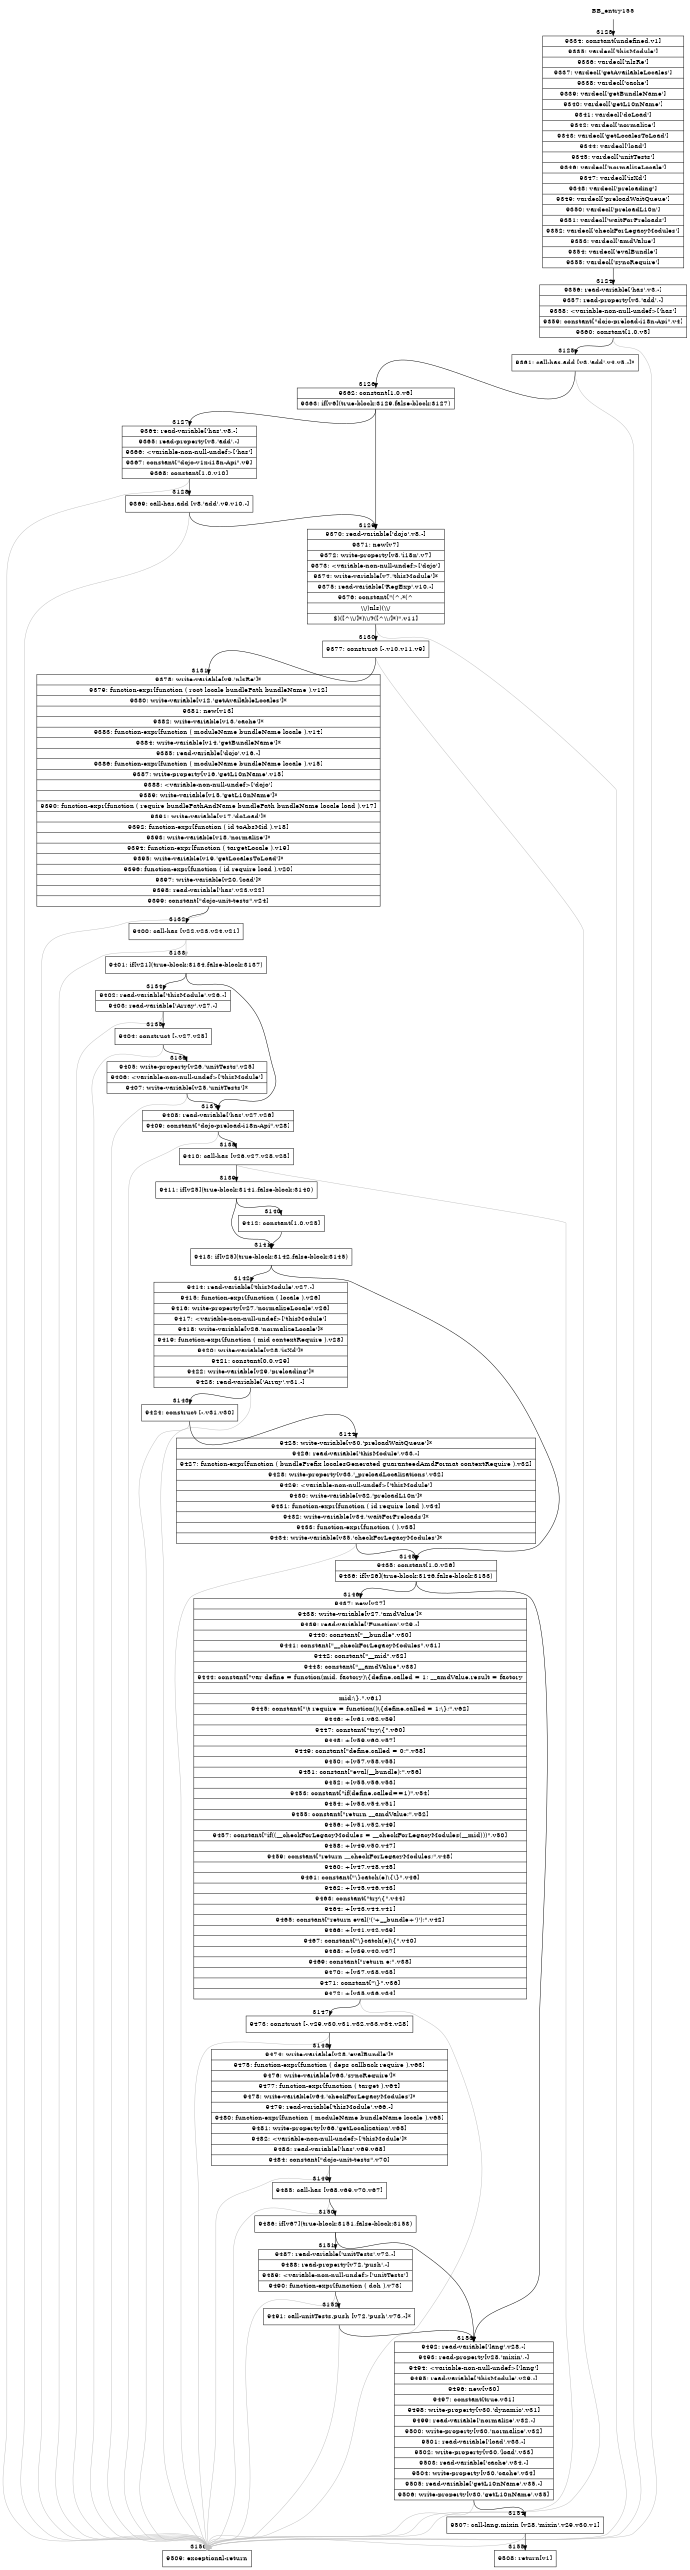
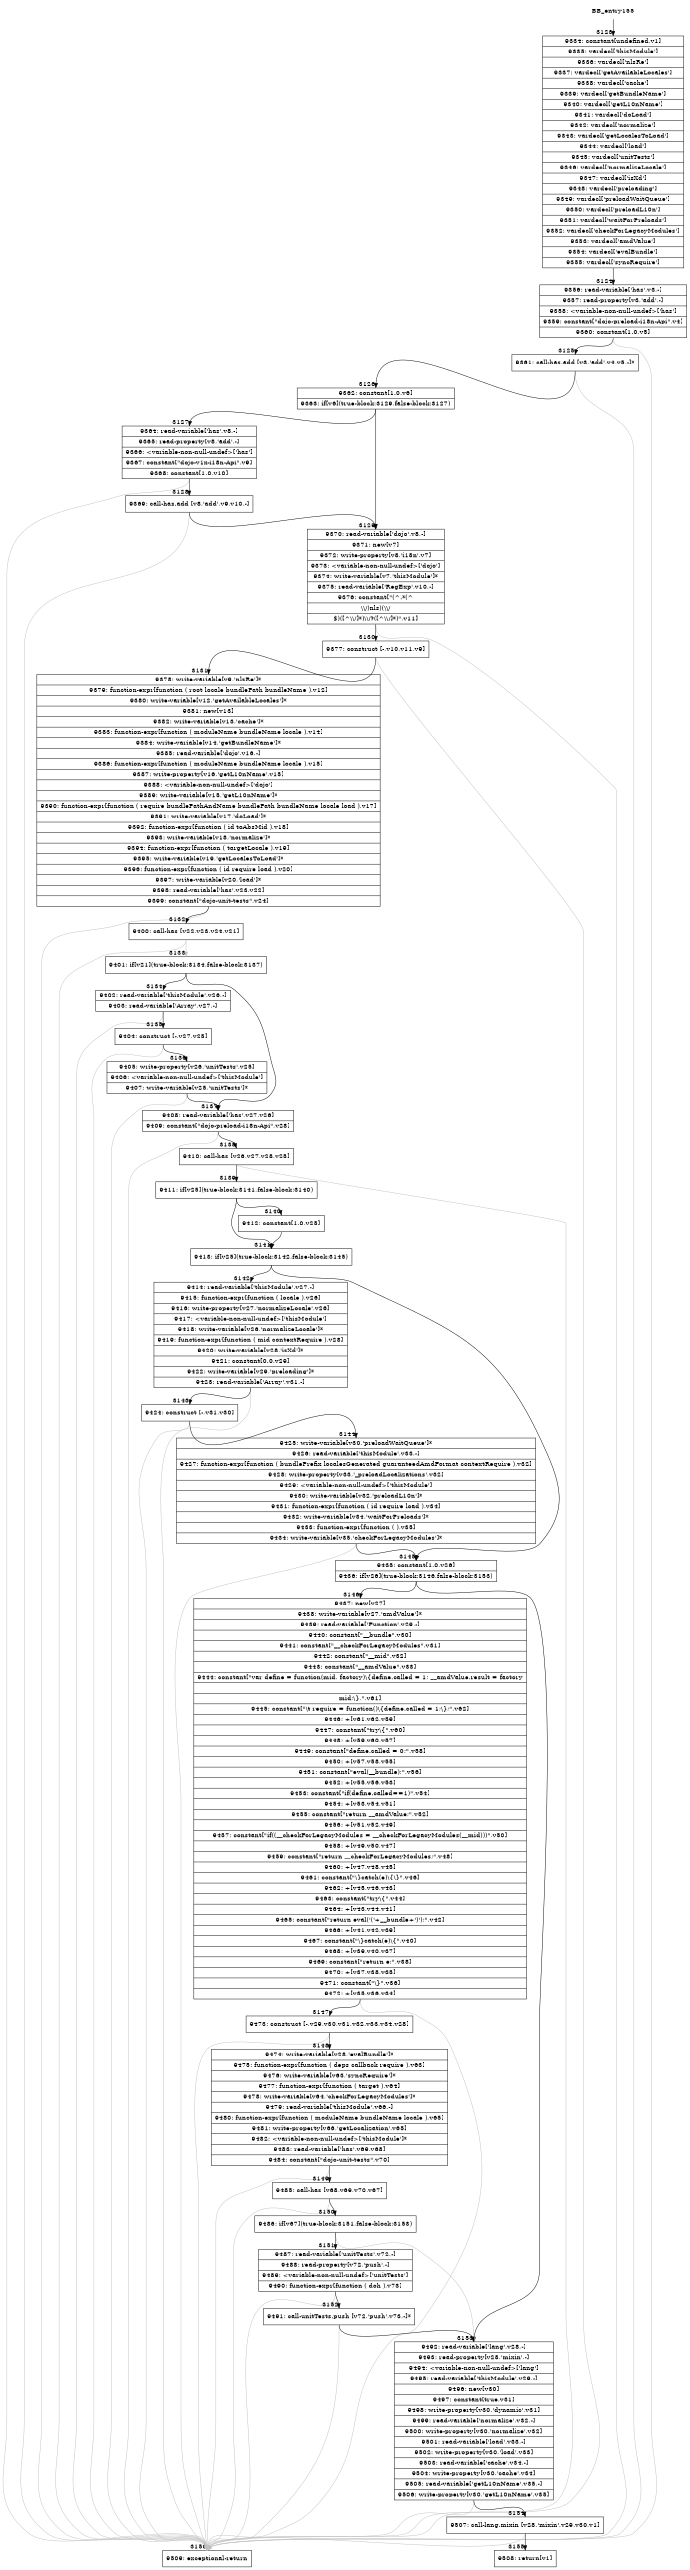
edge "9486: if[v67](true-block:3151,false-block:3153)" -> "9492: read-variable['lang',v28,-]": color black -> gray
